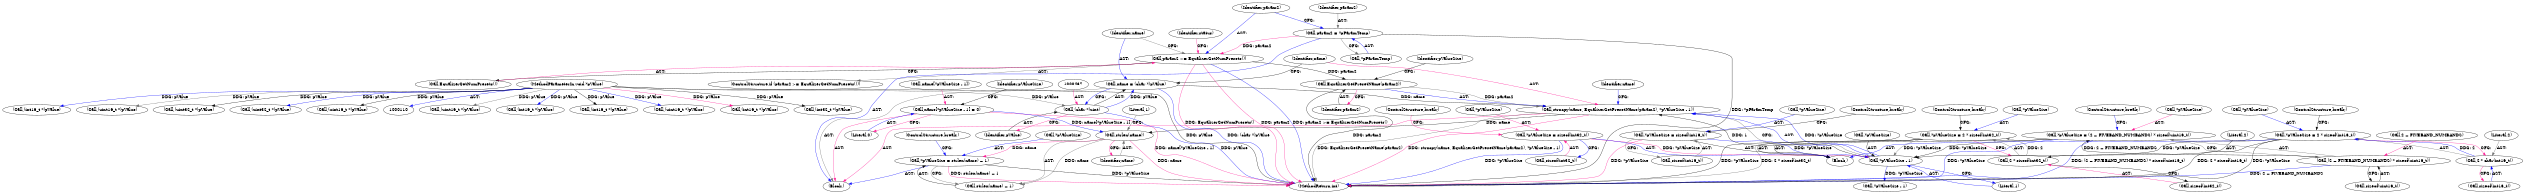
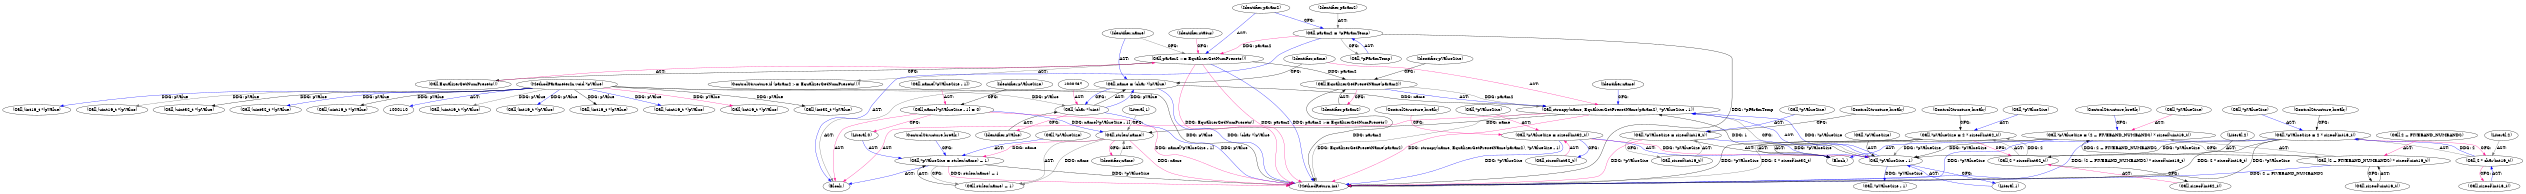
edge "(Literal,0)" -> "(Call,name[*pValueSize - 1] = 0)": now "(Literal,0)" -> "(Call,*pValueSize = strlen(name) + 1)"
